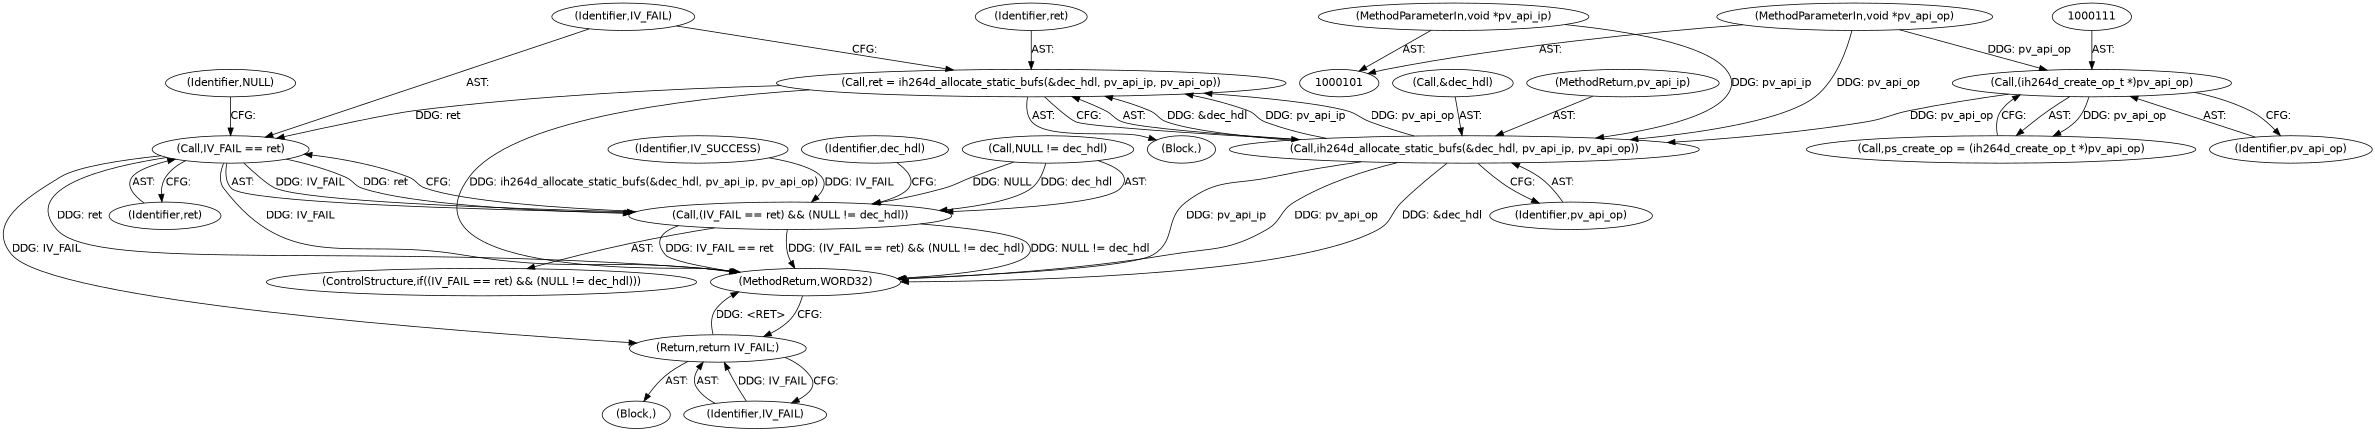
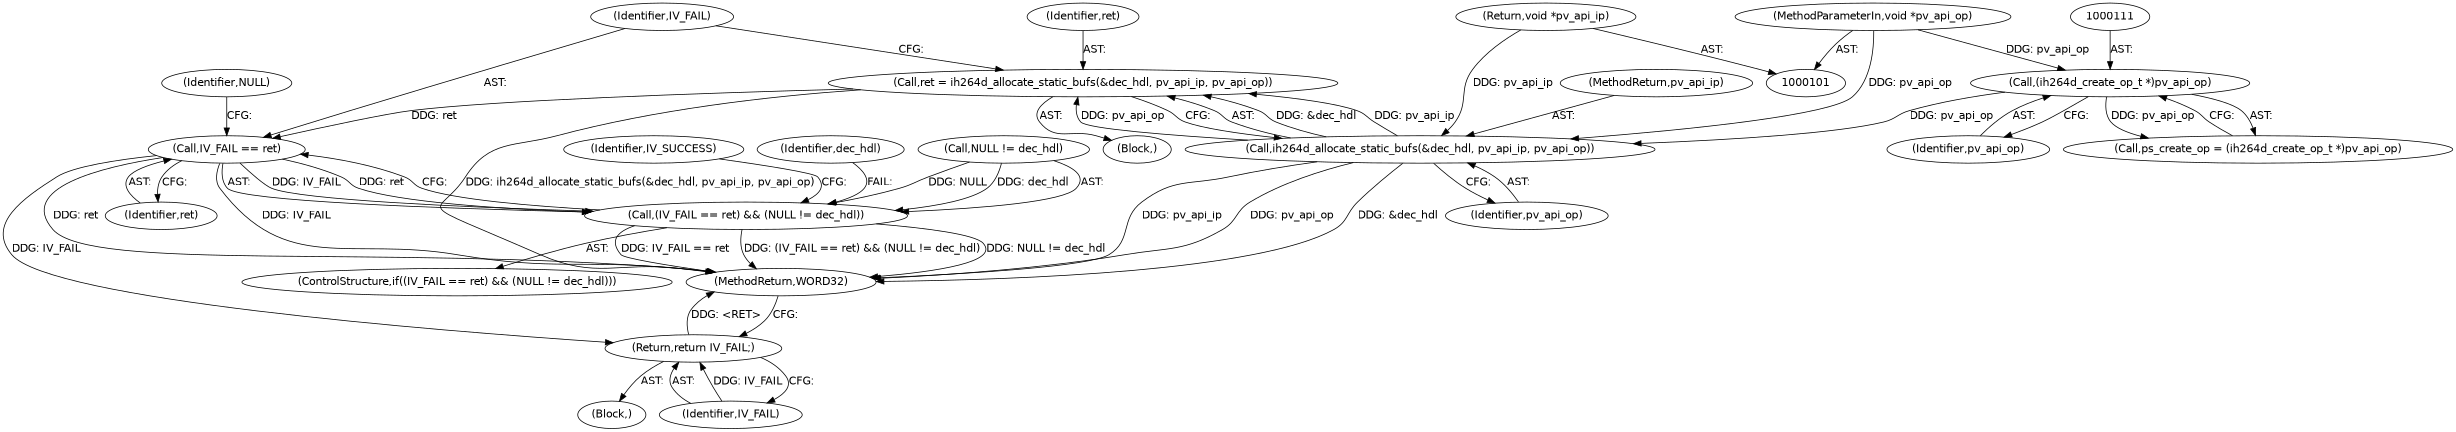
node "(MethodParameterIn,void *pv_api_ip)": label "(MethodParameterIn,void *pv_api_ip)" -> "(Return,void *pv_api_ip)"
node "(Call,&dec_hdl)": removed
edge "(Identifier,IV_SUCCESS)" -> "(Call,(IV_FAIL == ret) && (NULL != dec_hdl))": label "DDG: IV_FAIL" -> "CFG: "
edge "(Identifier,dec_hdl)" -> "(Call,(IV_FAIL == ret) && (NULL != dec_hdl))": label "CFG: " -> "FAIL: "
